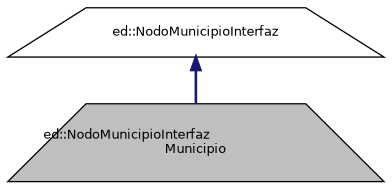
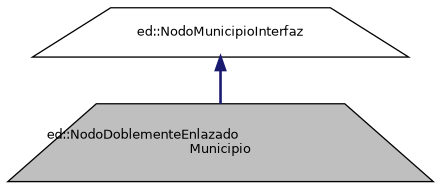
node "ed::NodoMunicipioInterfaz Municipio": label "ed::NodoMunicipioInterfaz Municipio" -> "ed::NodoDoblementeEnlazado Municipio"
